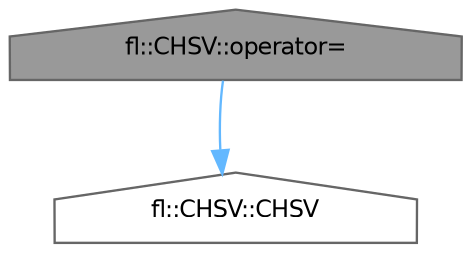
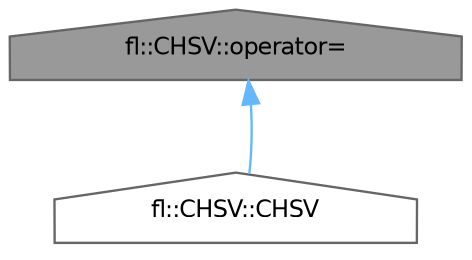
edge "fl::CHSV::operator=" -> "fl::CHSV::CHSV": reversed
